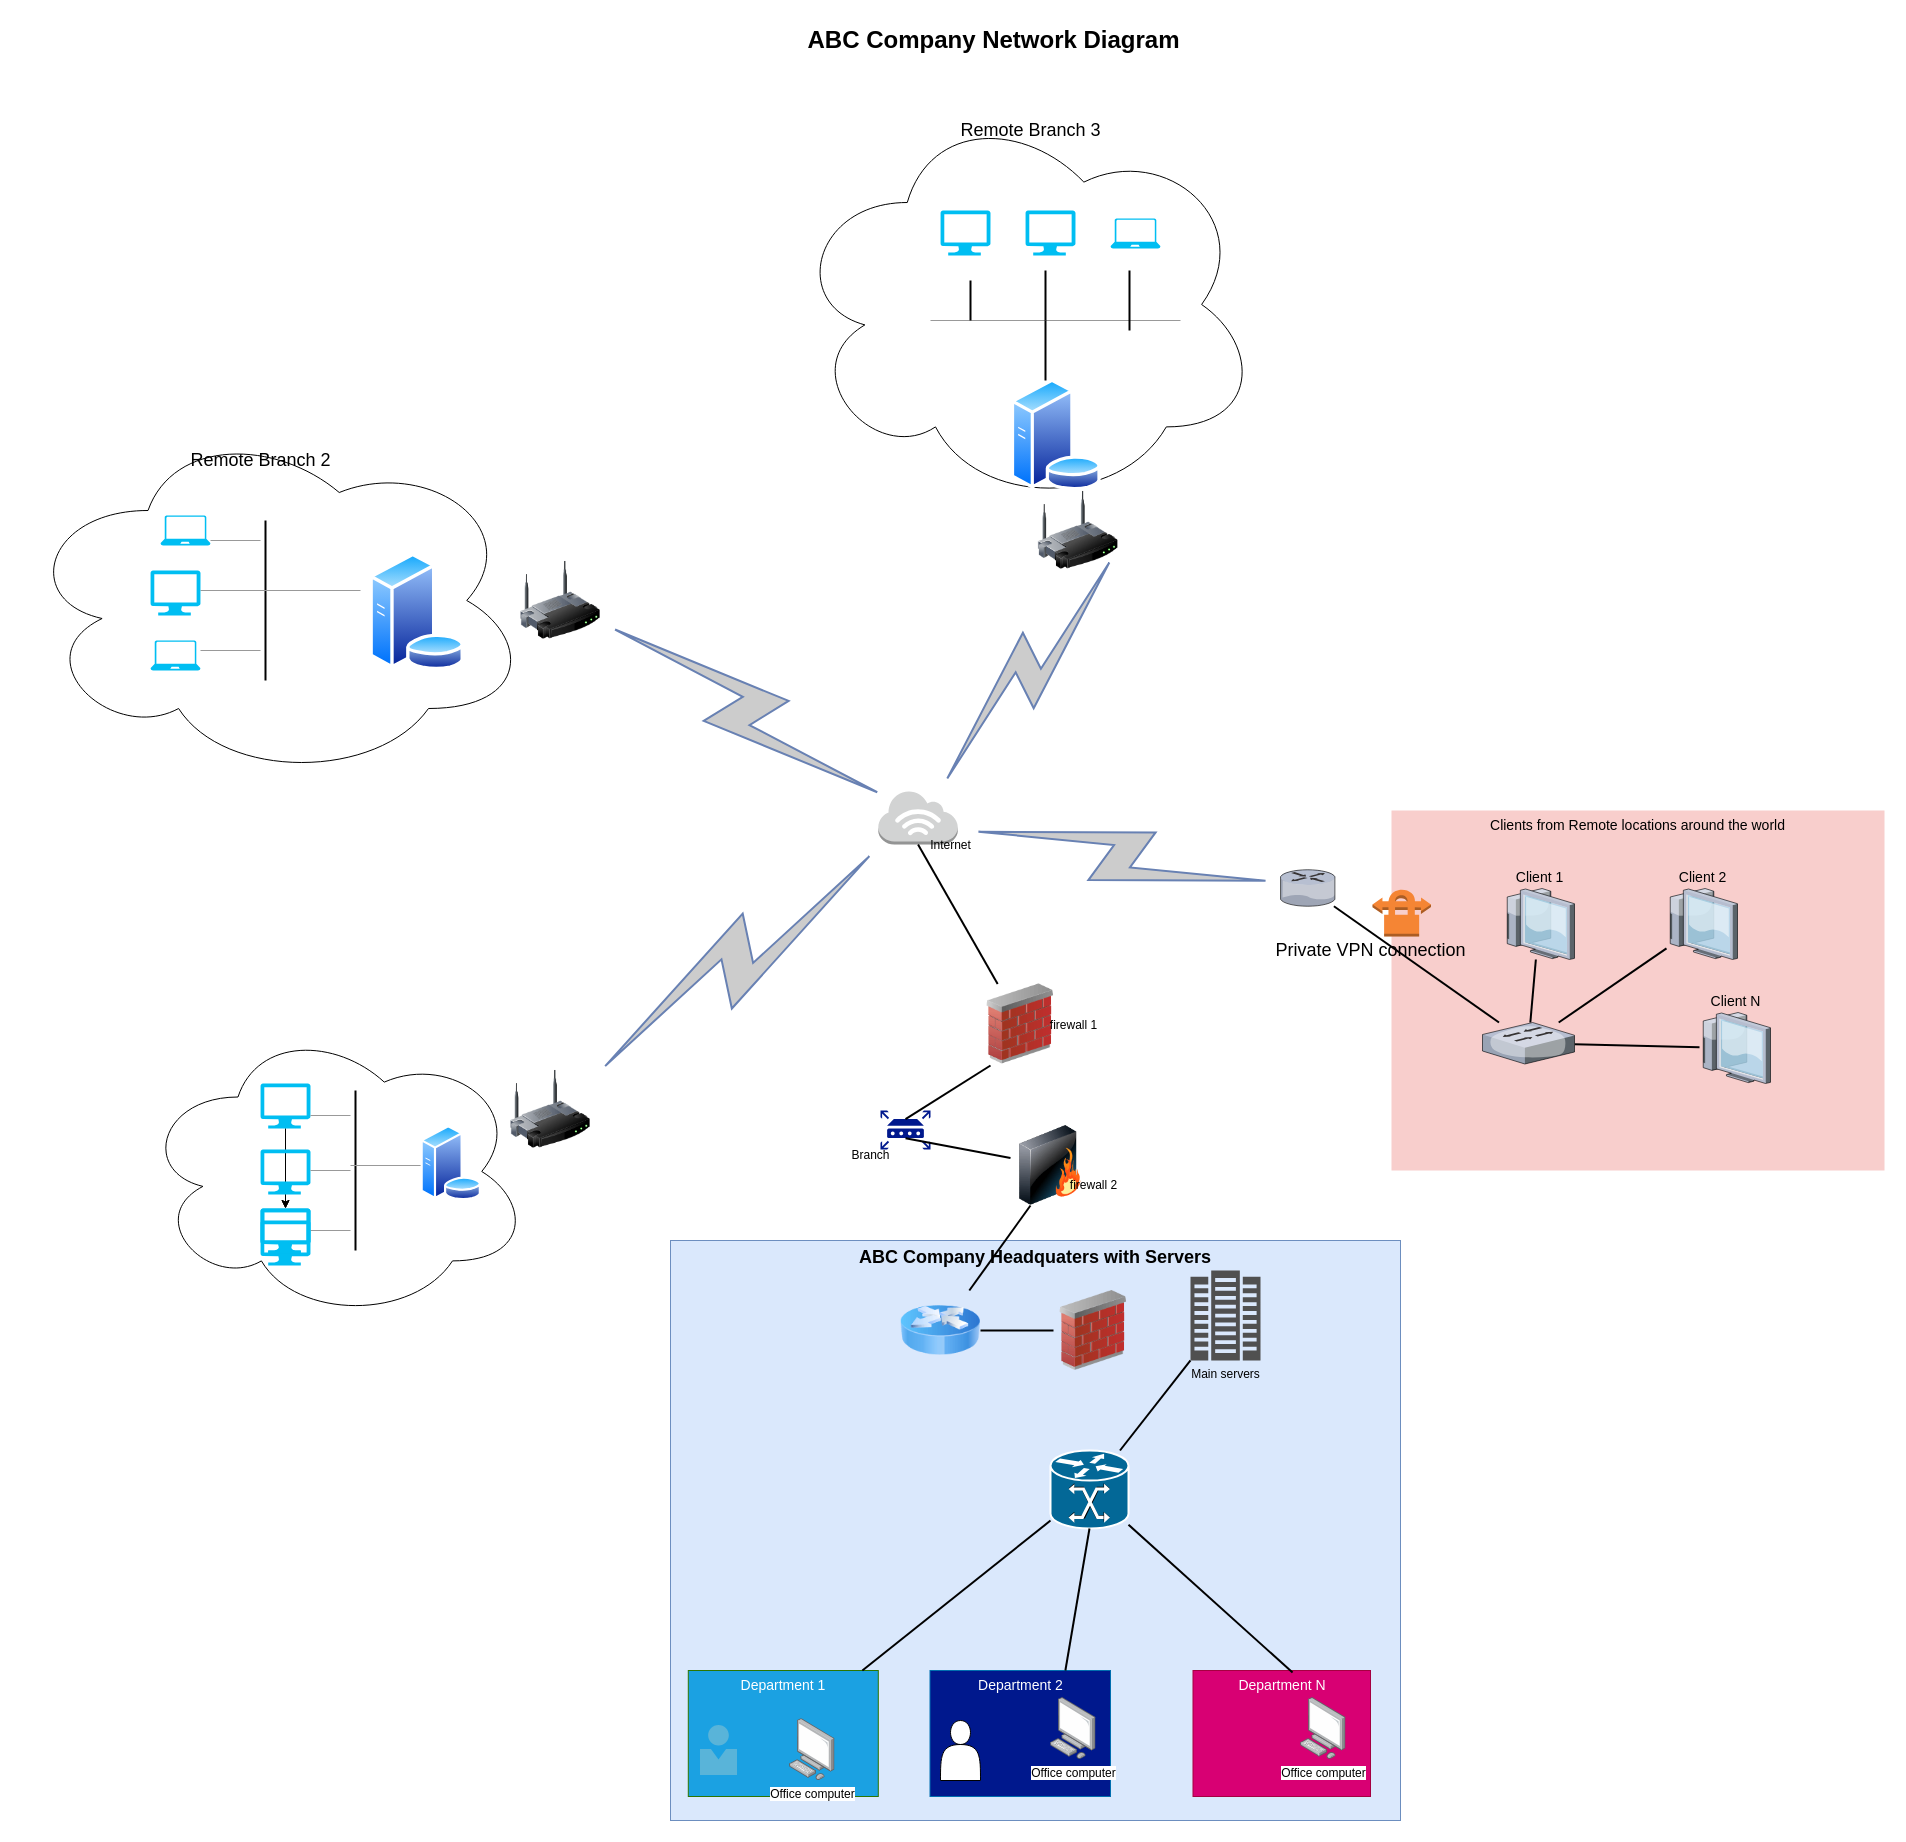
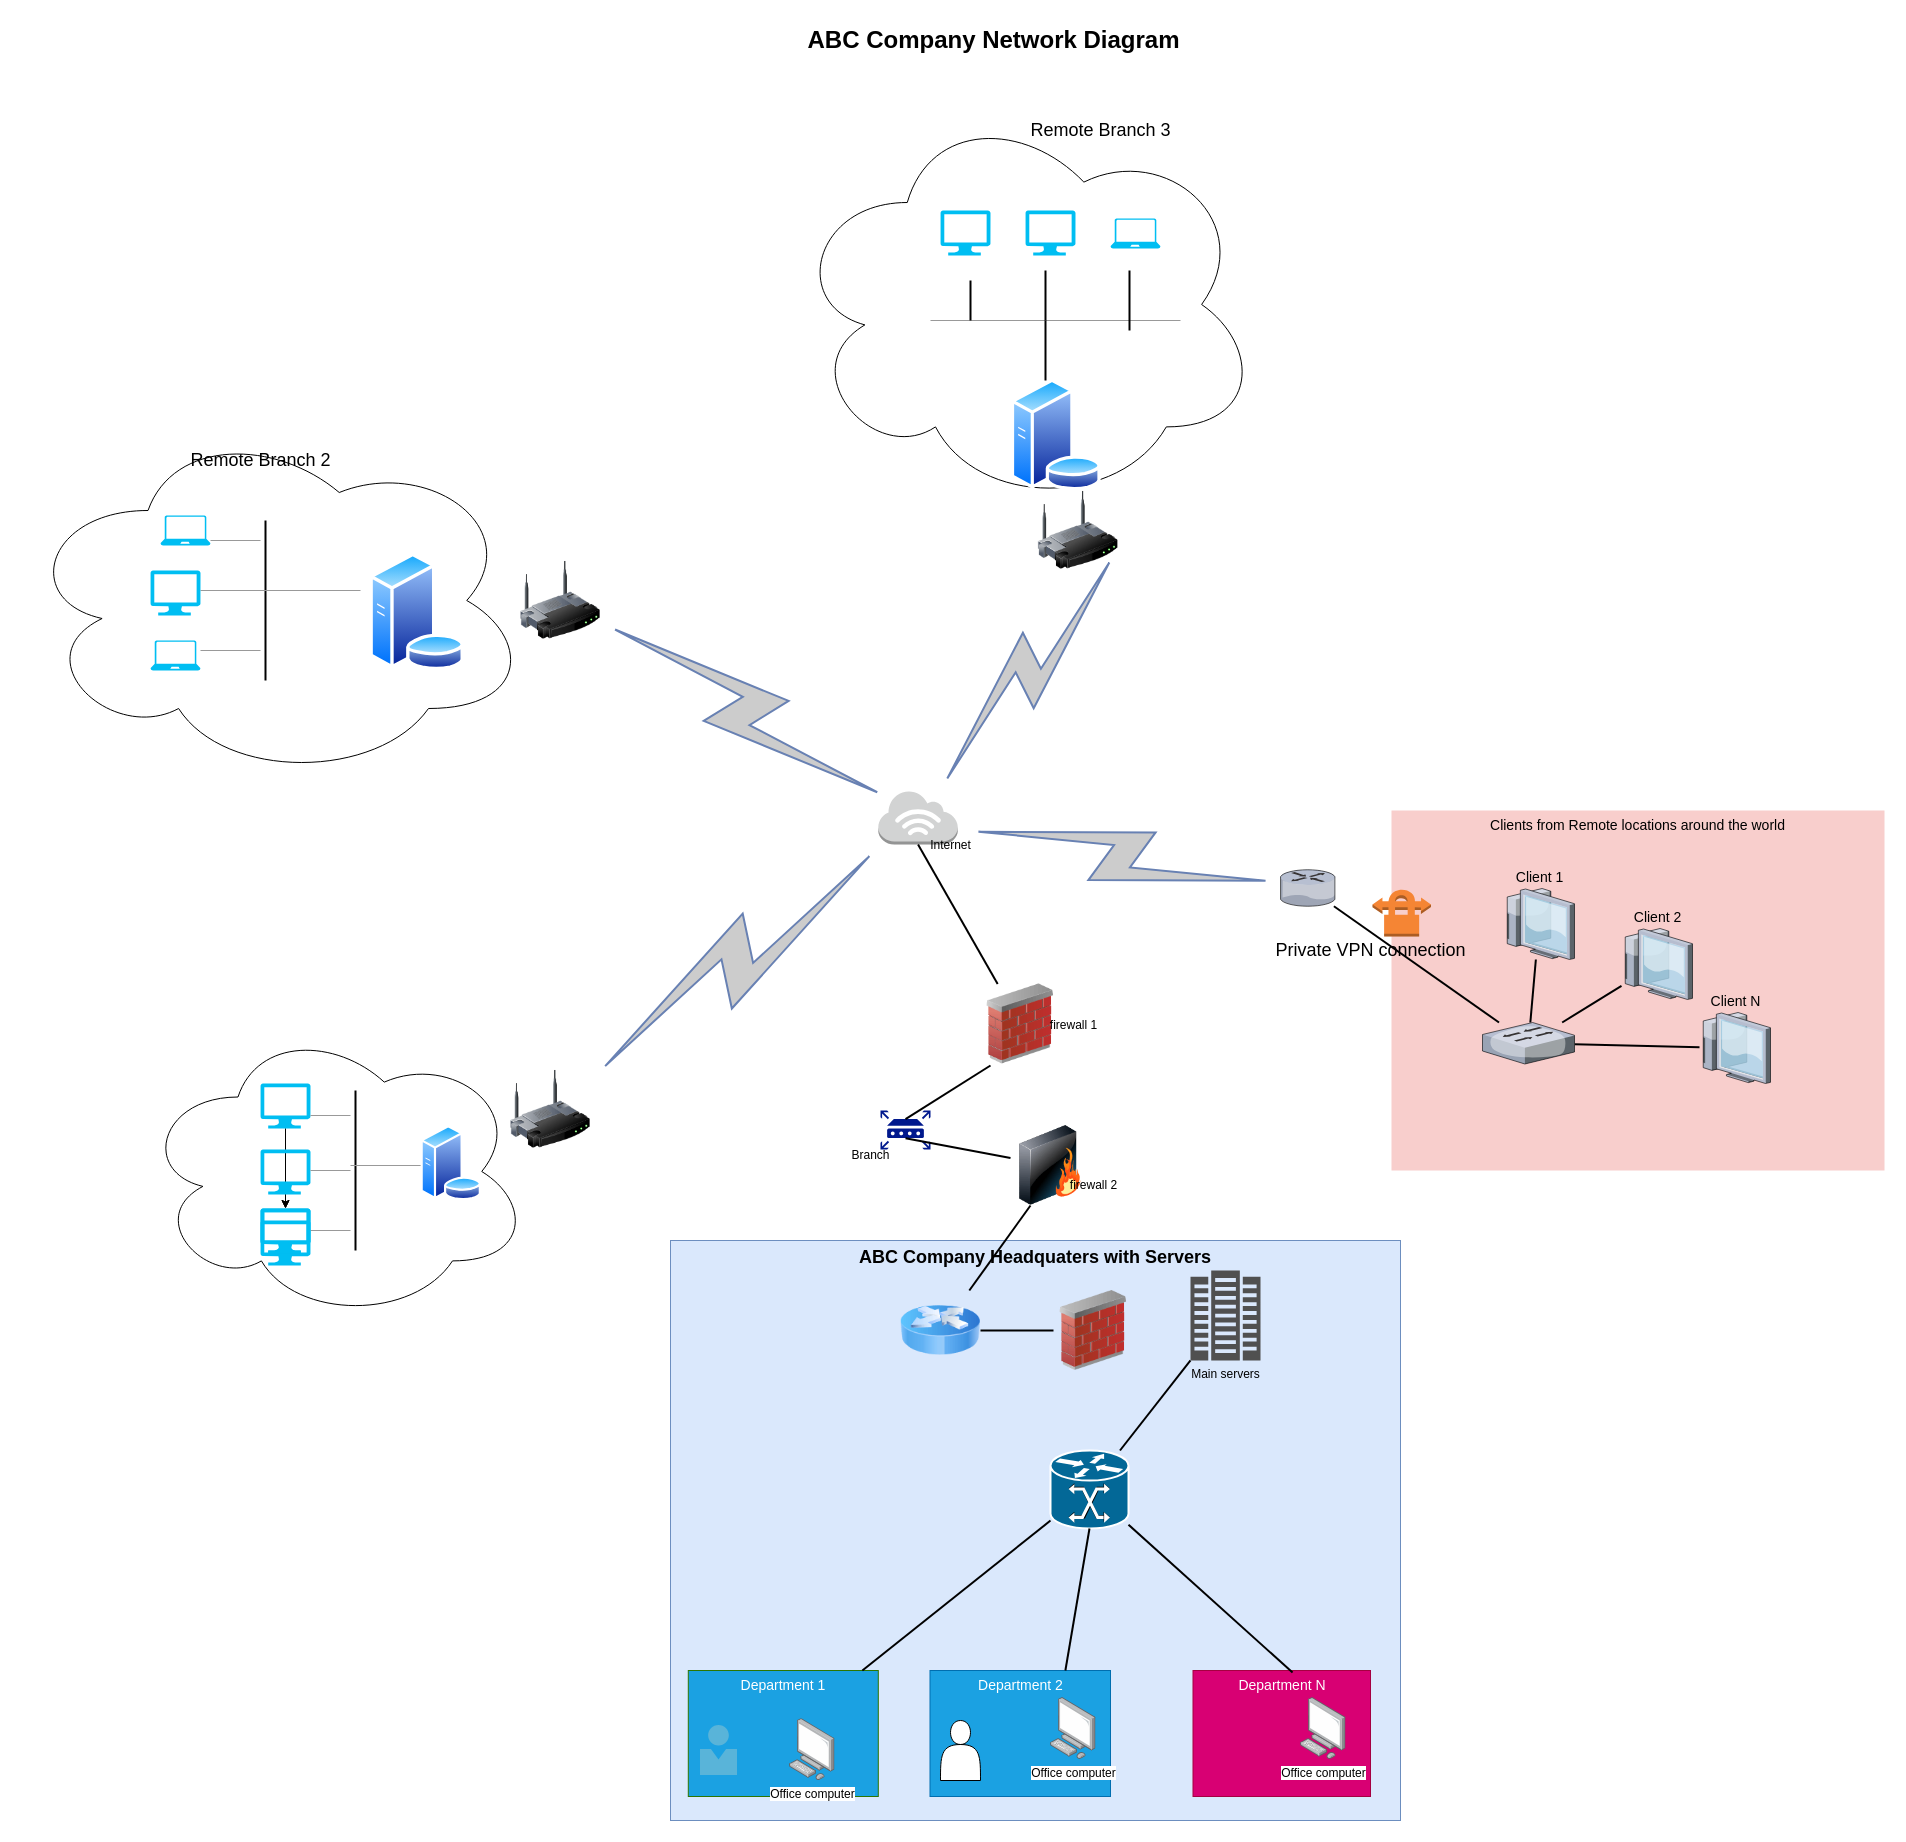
node "Remote Branch 3": moved (1031, 131) -> (1101, 131)
node "Client 2": moved (1702, 924) -> (1657, 964)
node "Department 2": fillcolor #00188d -> #1ba1e2
